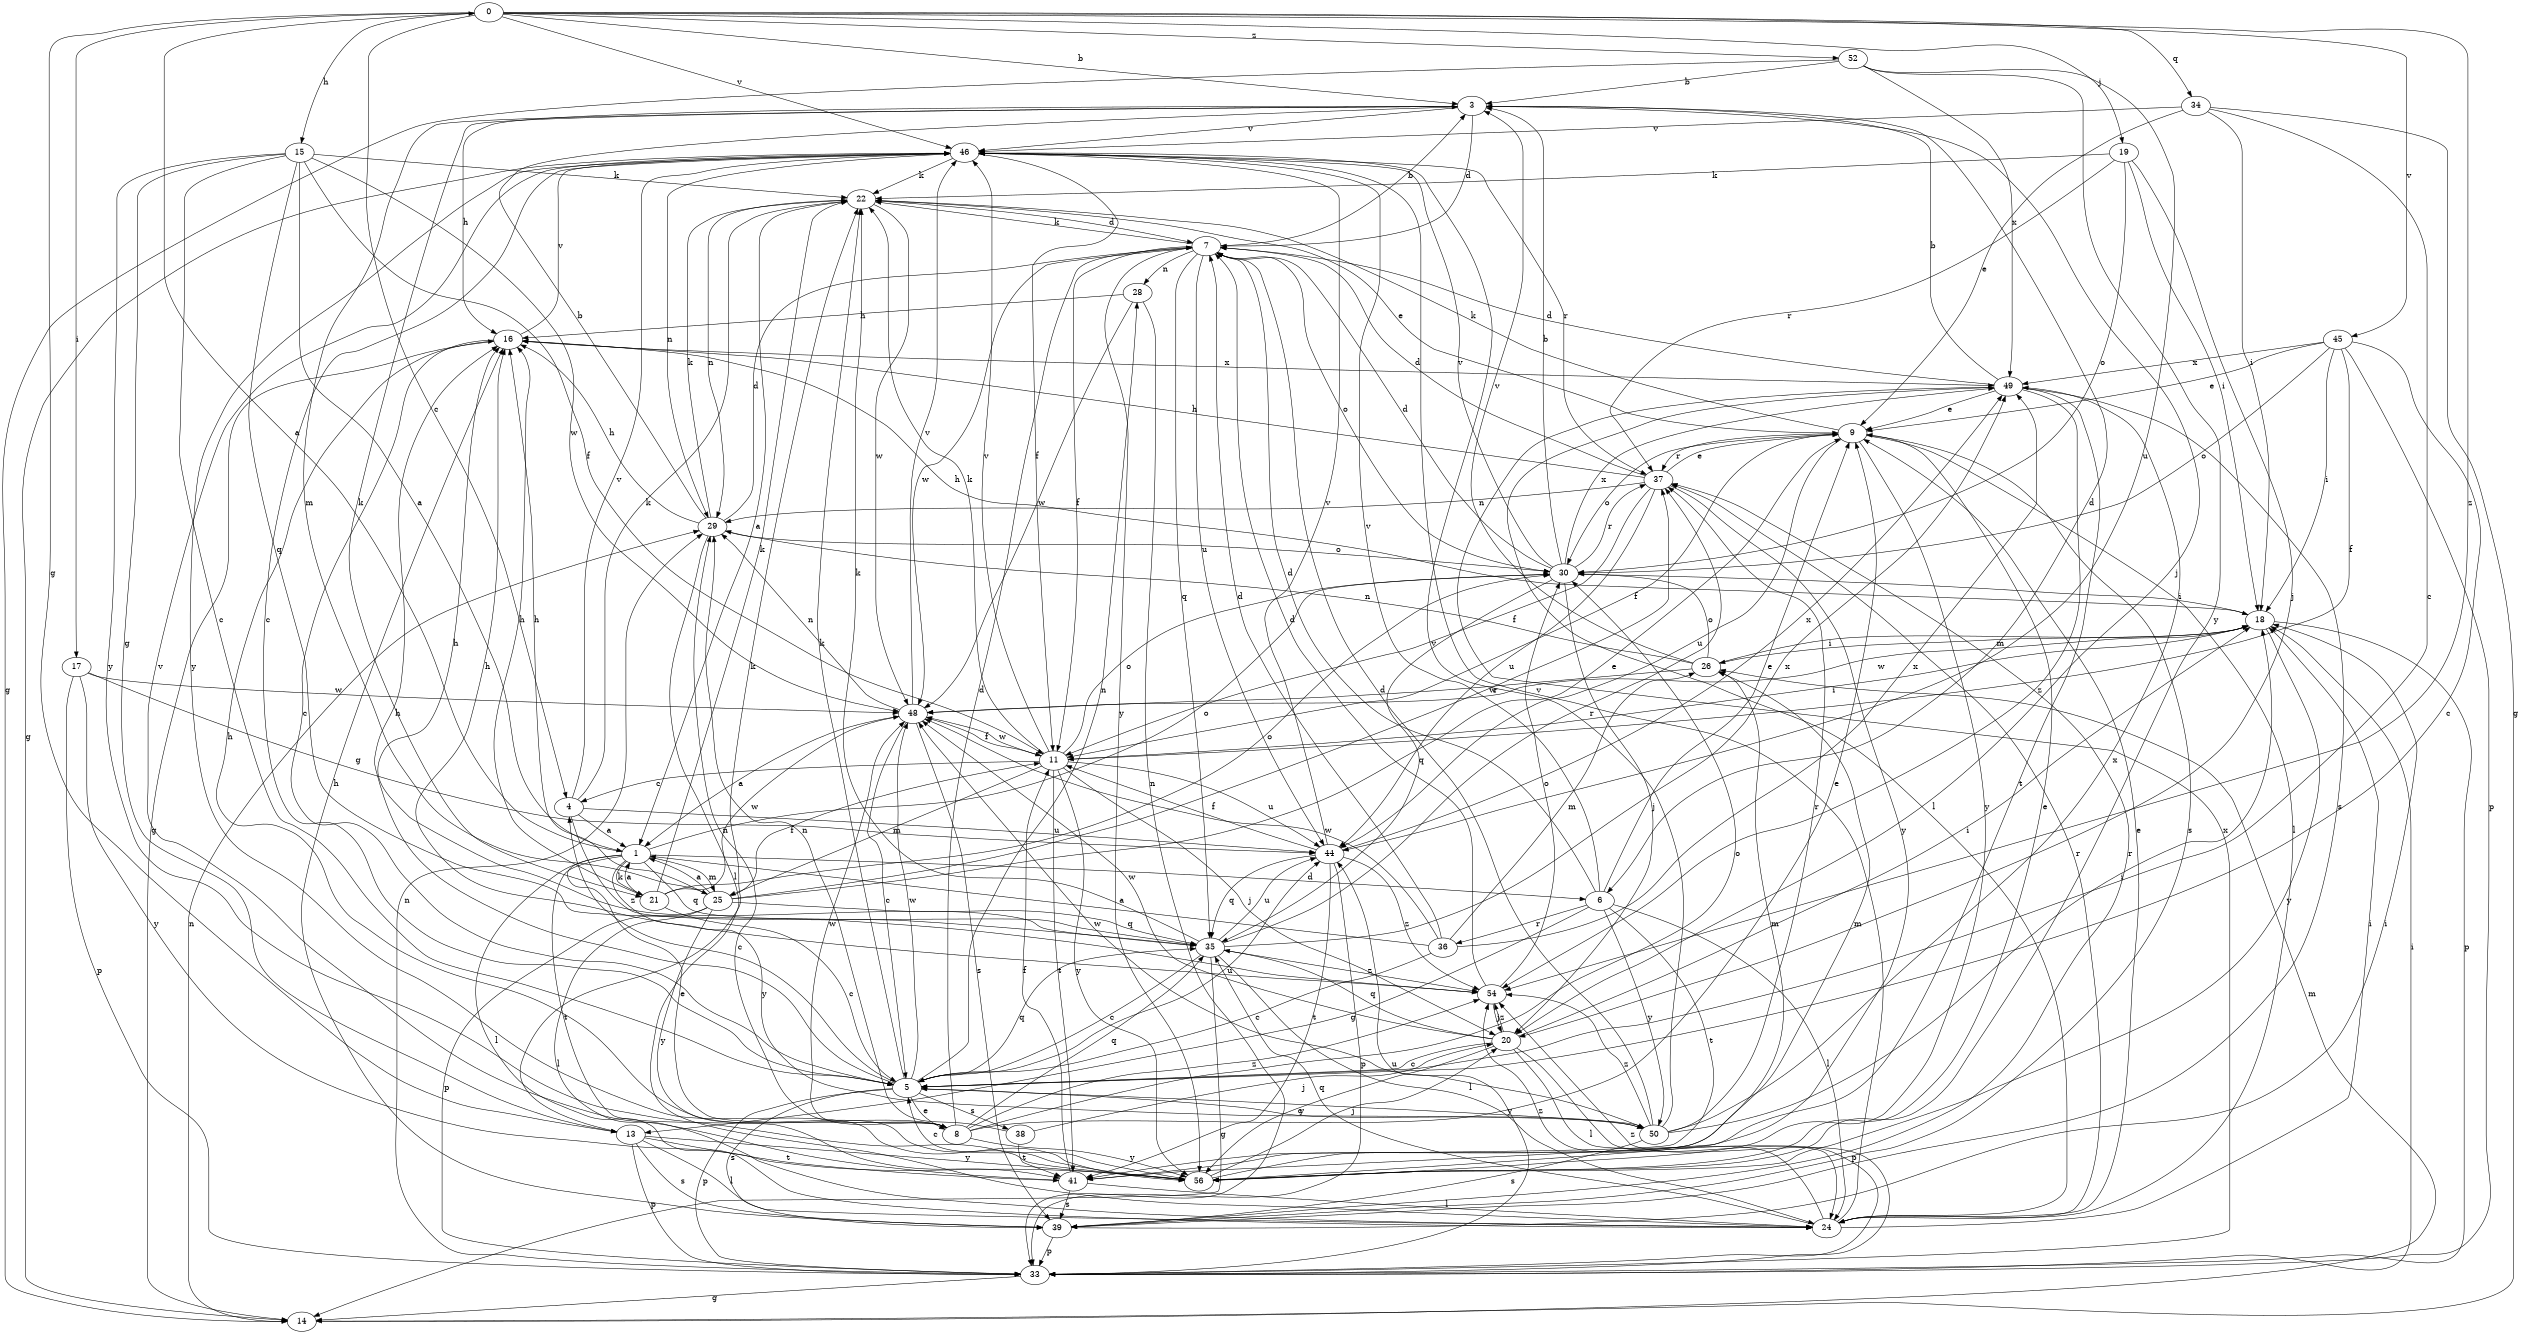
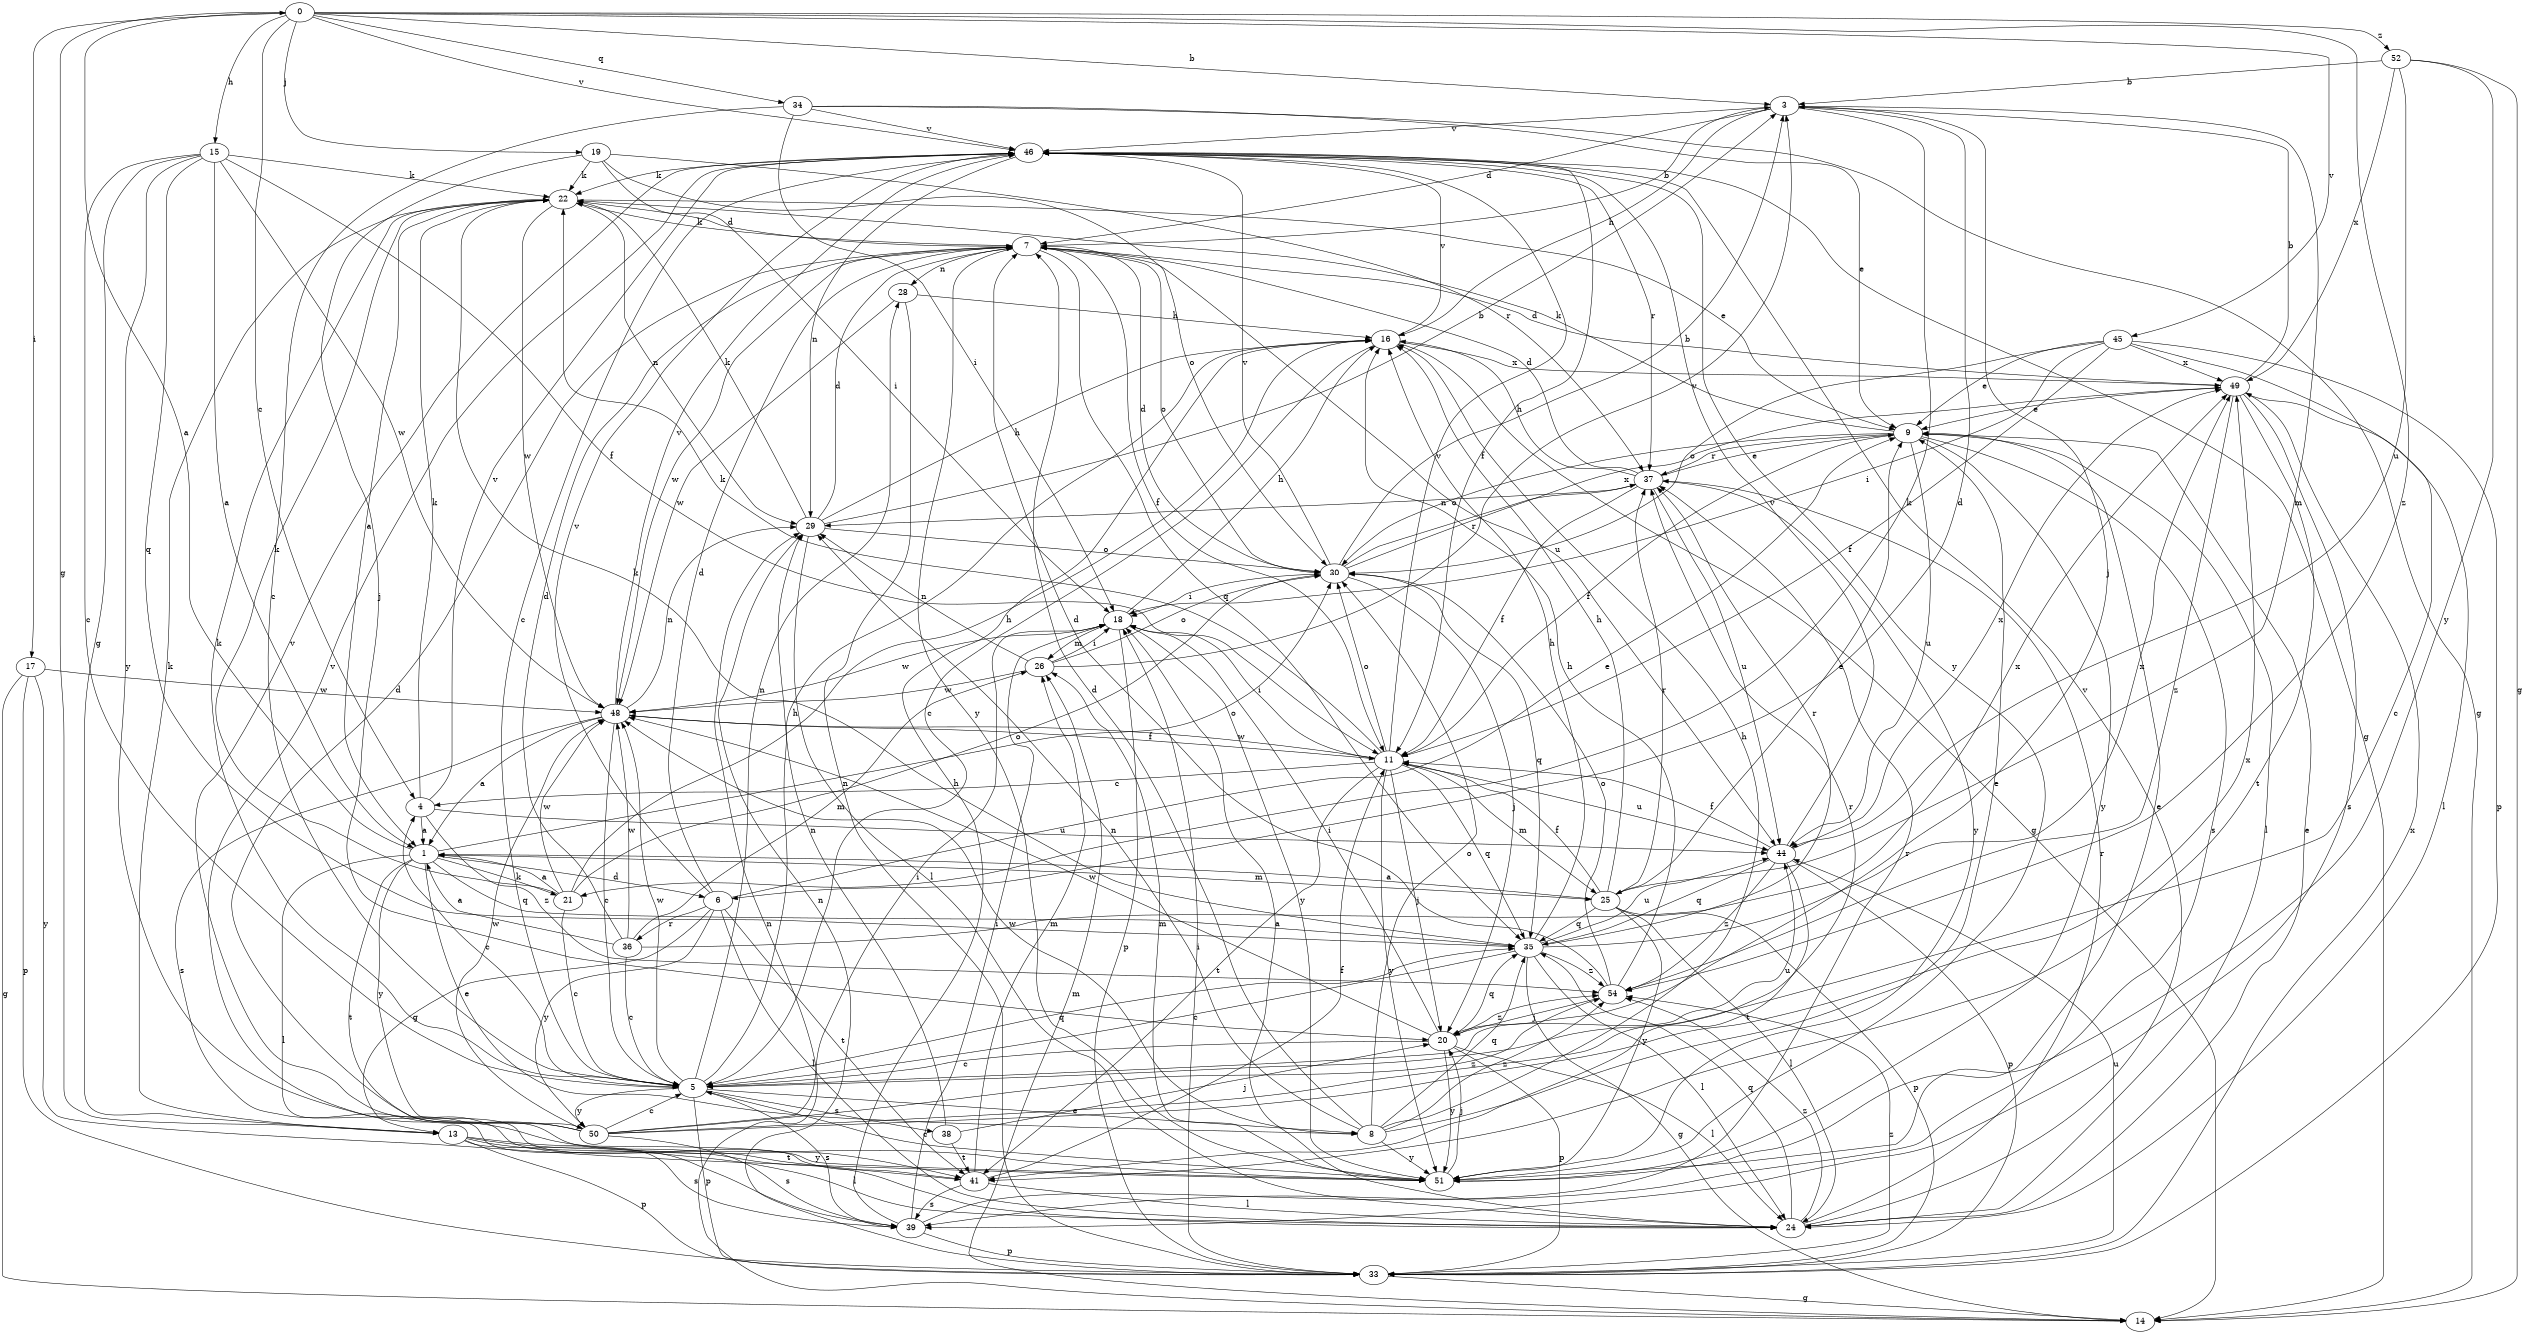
edge "49" -> "33": reversed
edge "17" -> "44": now "17" -> "14"
edge "11" -> "35": added, label "q"
edge "24" -> "18": label "i" -> "a"
node "56": label "56" -> "51"
